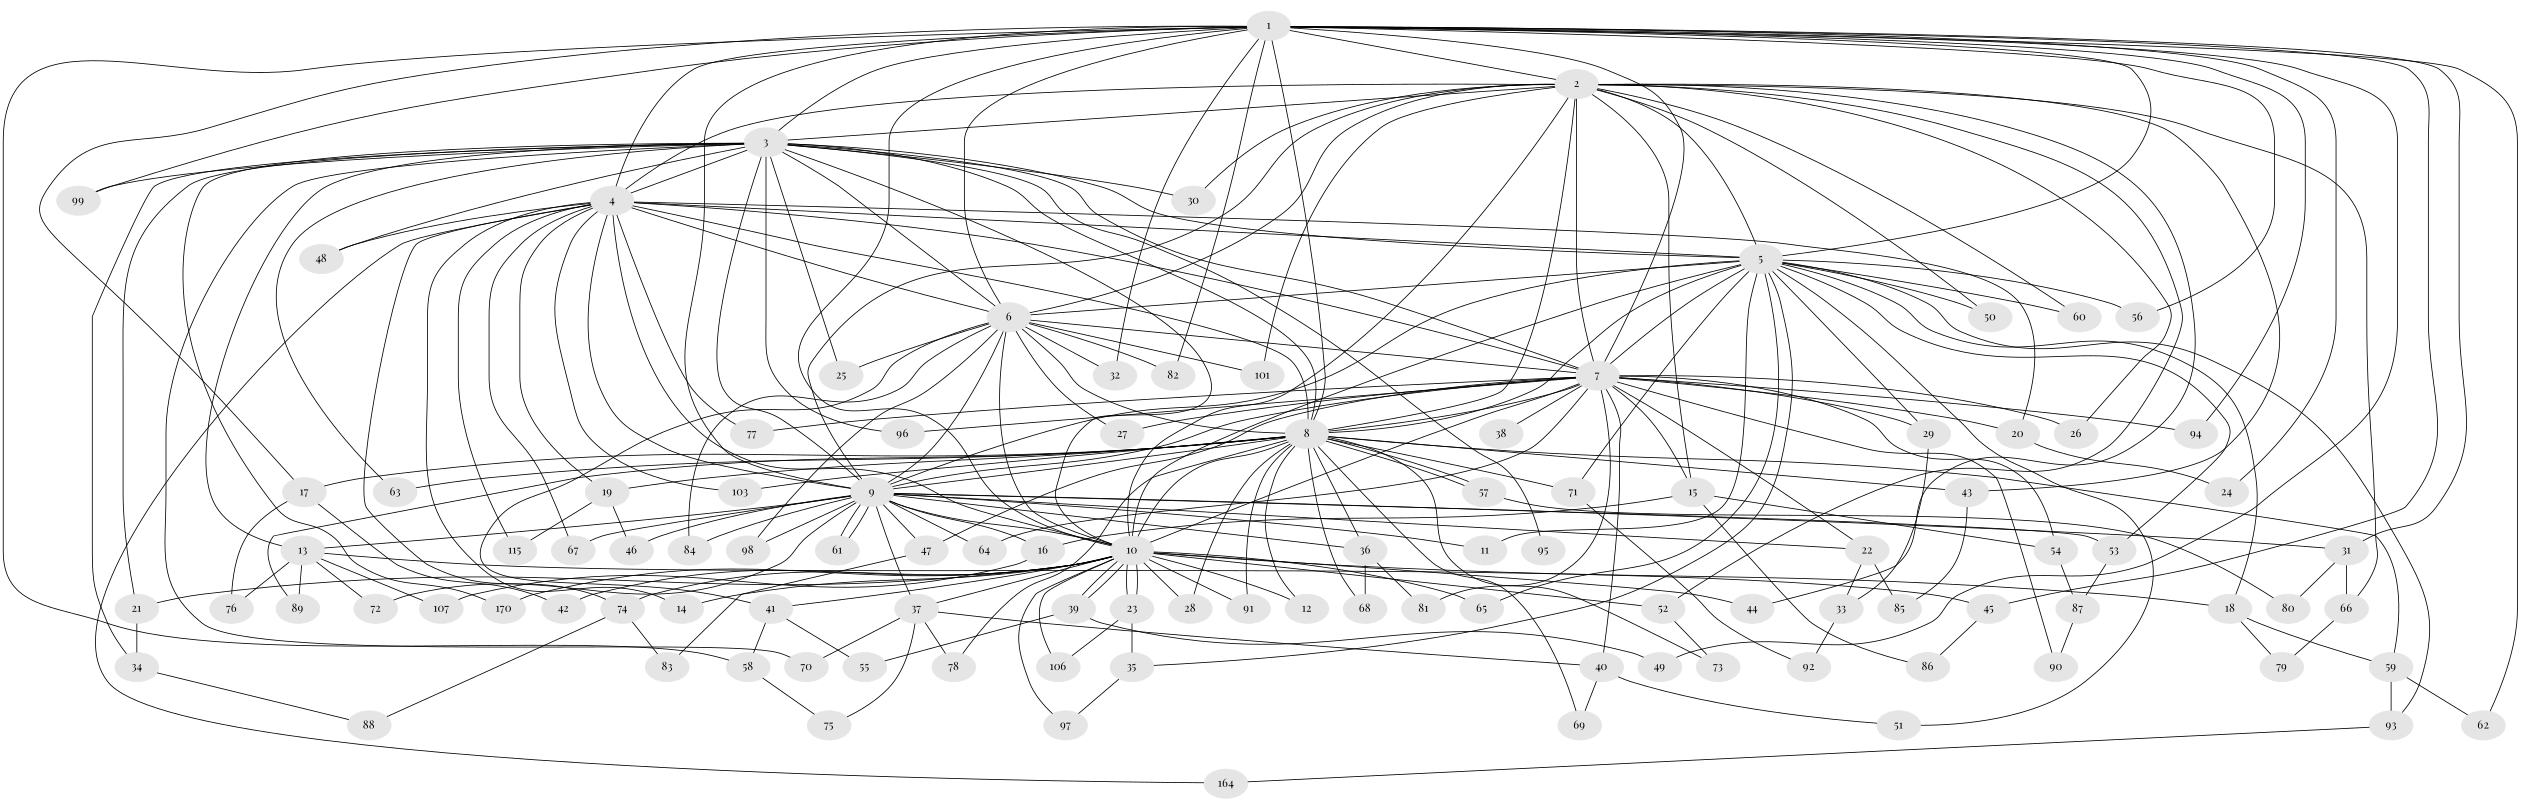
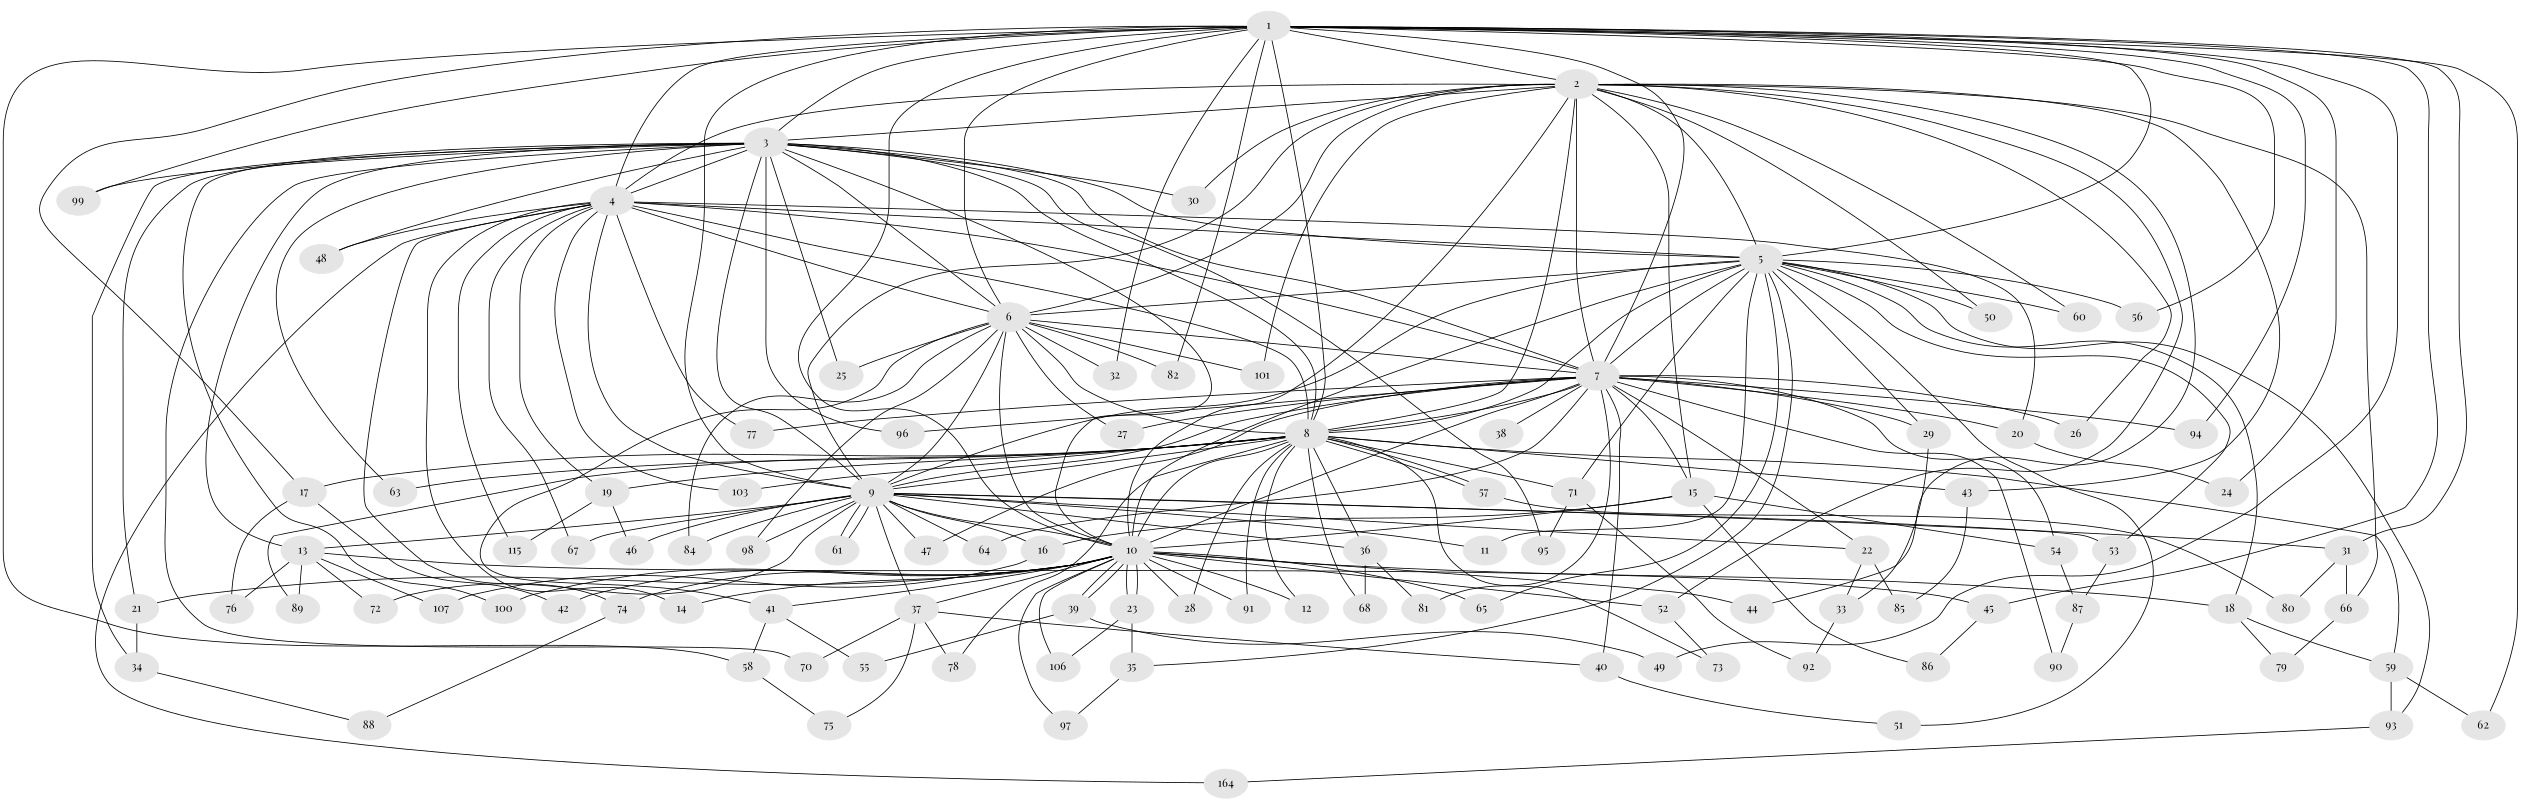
edge "4" -- "10": now "15" -- "10"
edge "71" -- "95": added
node "170": label "170" -> "100"
node "83": removed
node "69": removed
